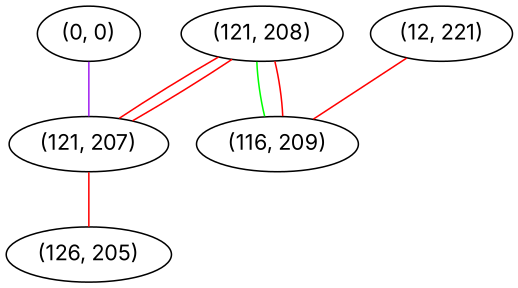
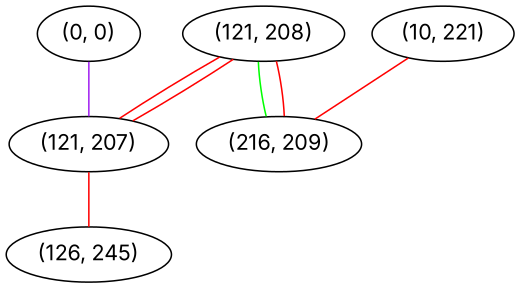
node "(12, 221)": label "(12, 221)" -> "(10, 221)"
node "(116, 209)": label "(116, 209)" -> "(216, 209)"
node "(126, 205)": label "(126, 205)" -> "(126, 245)"
